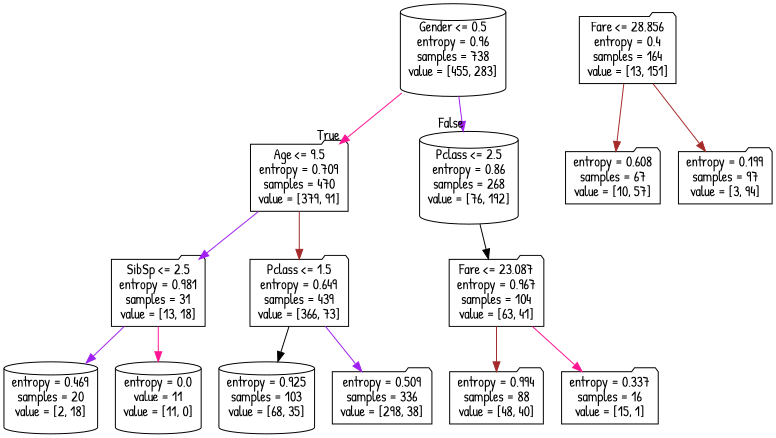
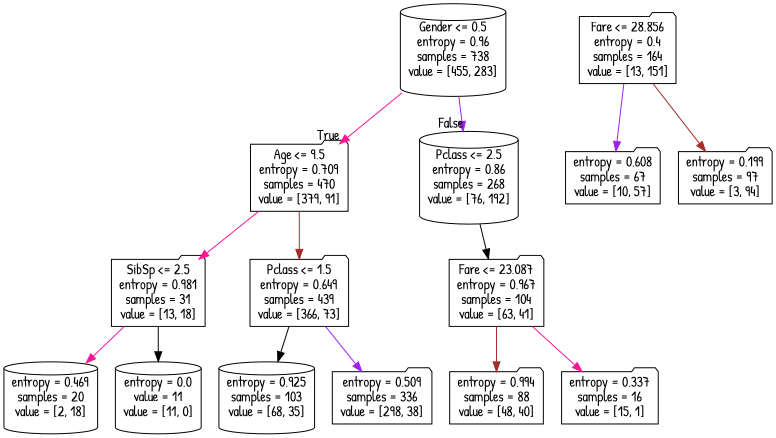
edge "Fare <= 28.856 entropy = 0.4 samples = 164 value = [13, 151]" -> "entropy = 0.608 samples = 67 value = [10, 57]": color brown -> purple
edge "Age <= 9.5 entropy = 0.709 samples = 470 value = [379, 91]" -> "SibSp <= 2.5 entropy = 0.981 samples = 31 value = [13, 18]": color purple -> deeppink
edge "SibSp <= 2.5 entropy = 0.981 samples = 31 value = [13, 18]" -> "entropy = 0.0 value = 11 value = [11, 0]": color deeppink -> black
edge "SibSp <= 2.5 entropy = 0.981 samples = 31 value = [13, 18]" -> "entropy = 0.469 samples = 20 value = [2, 18]": color purple -> deeppink
